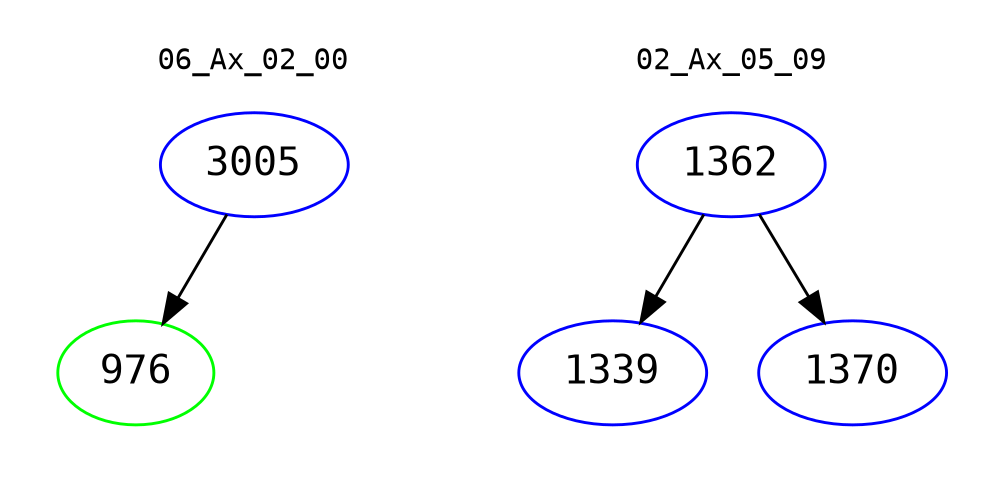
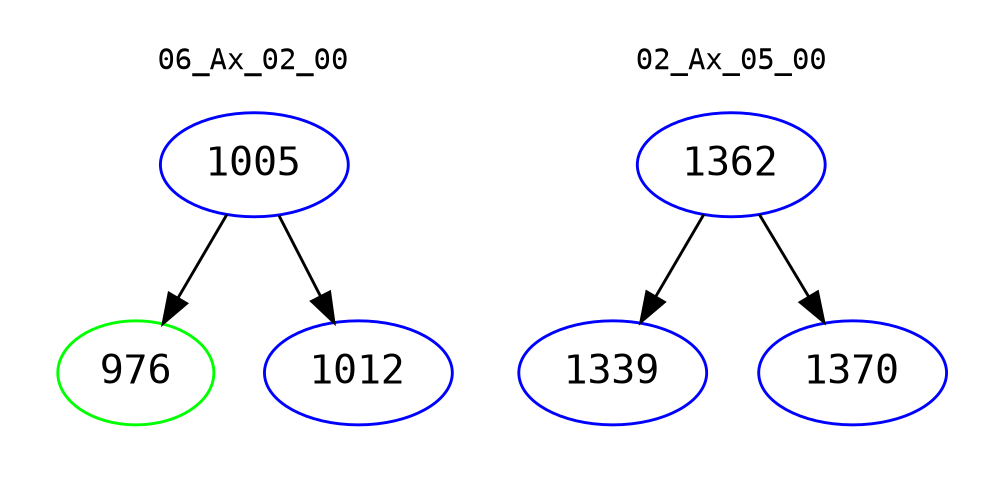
cluster "02_Ax_05_09": label "02_Ax_05_09" -> "02_Ax_05_00"
node "3005": label "3005" -> "1005"
node "1012": added
